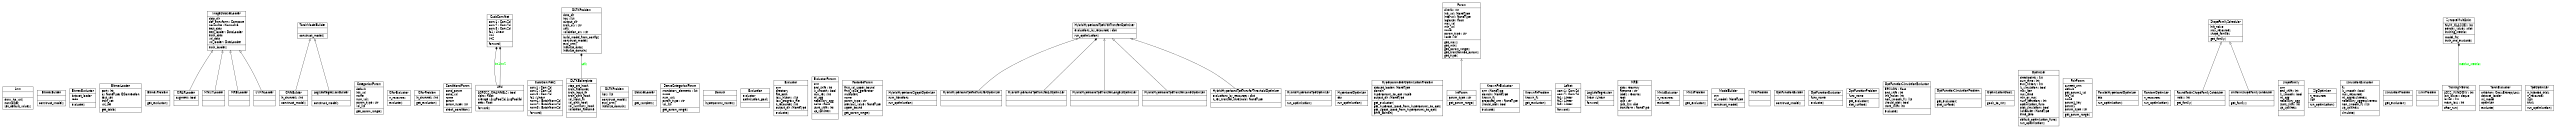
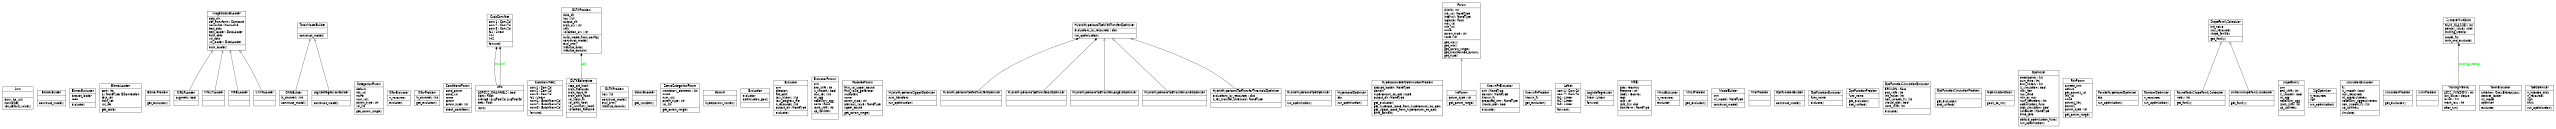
edge "HybridHyperbandTpeNoTransferOptimiser" -> "HybridHyperbandTpeWithTransferOptimiser": arrowhead empty -> diamond
edge "TrainingMetrics" -> "SynapseMultiAtlas": label "metrics_metrics" -> "training_metrics"
node "LRN": text "forward()" -> "start()"
